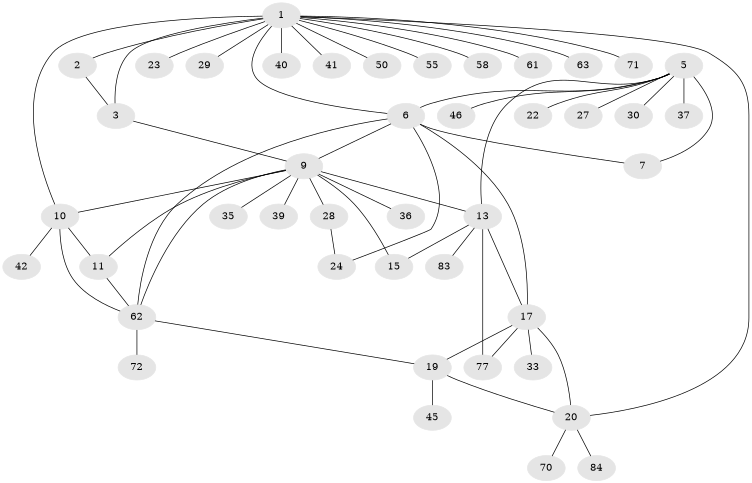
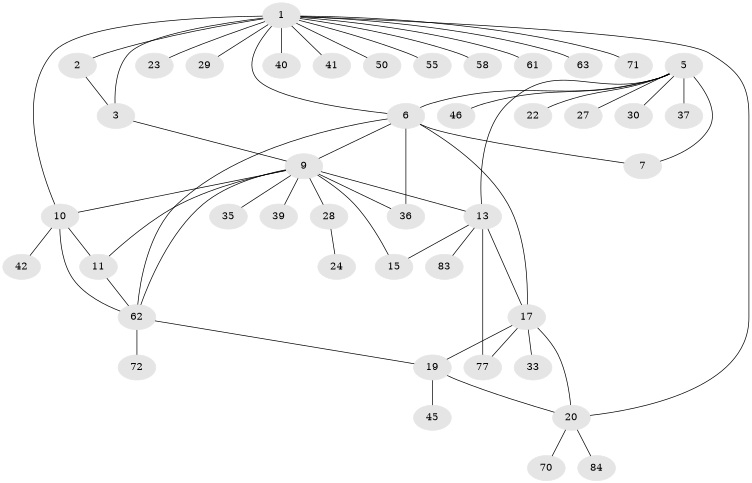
edge "6" -- "24": now "6" -- "36"
